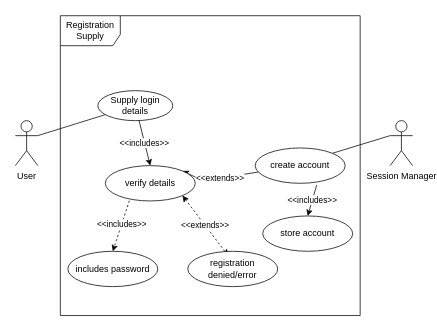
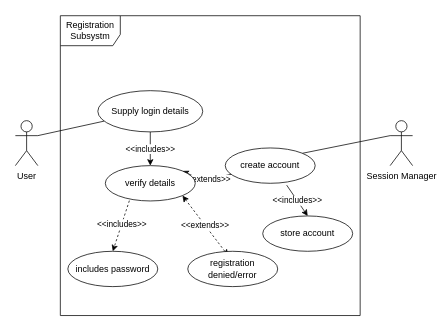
node "Registration Supply": label "Registration Supply" -> "Registration Subsystm"
node "Supply login details": size 75x30 -> 105x41
node "create account": moved (300, 165) -> (270, 165)
